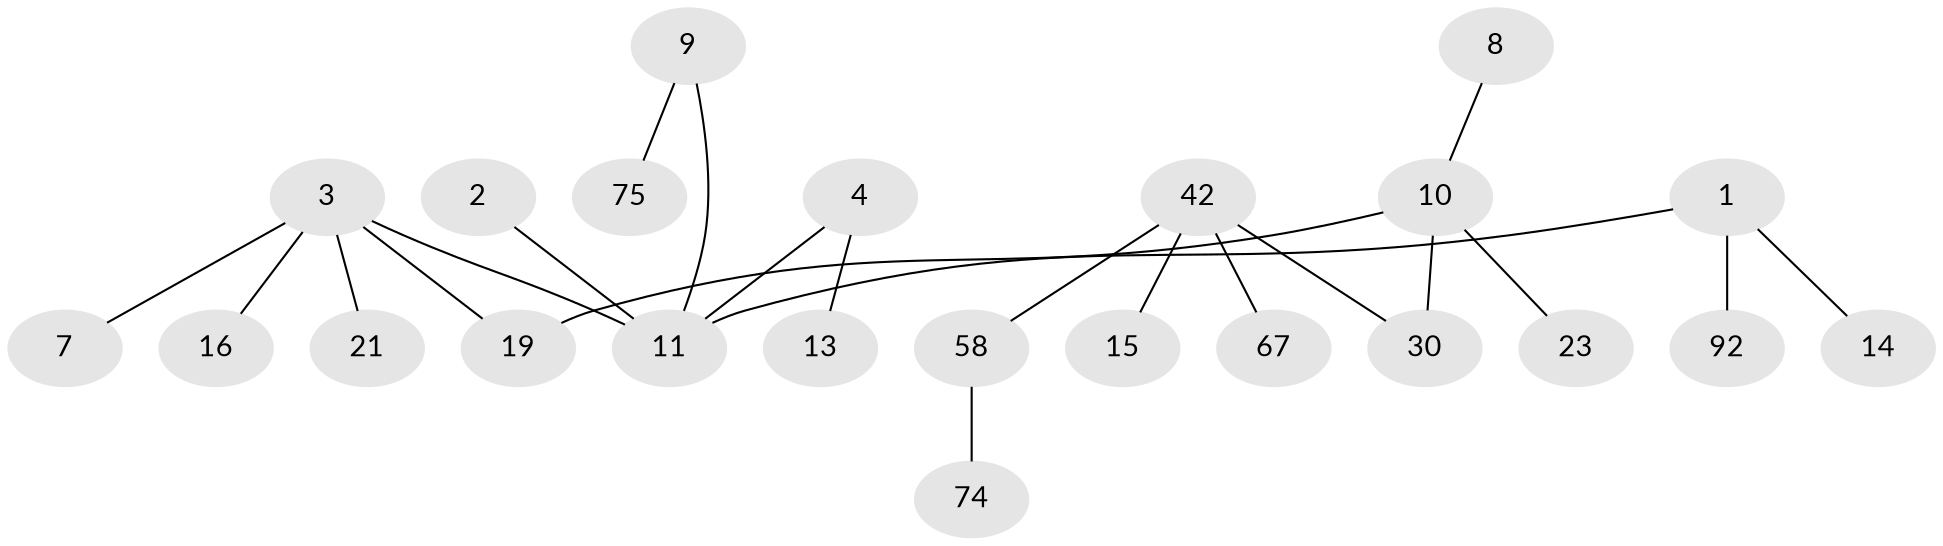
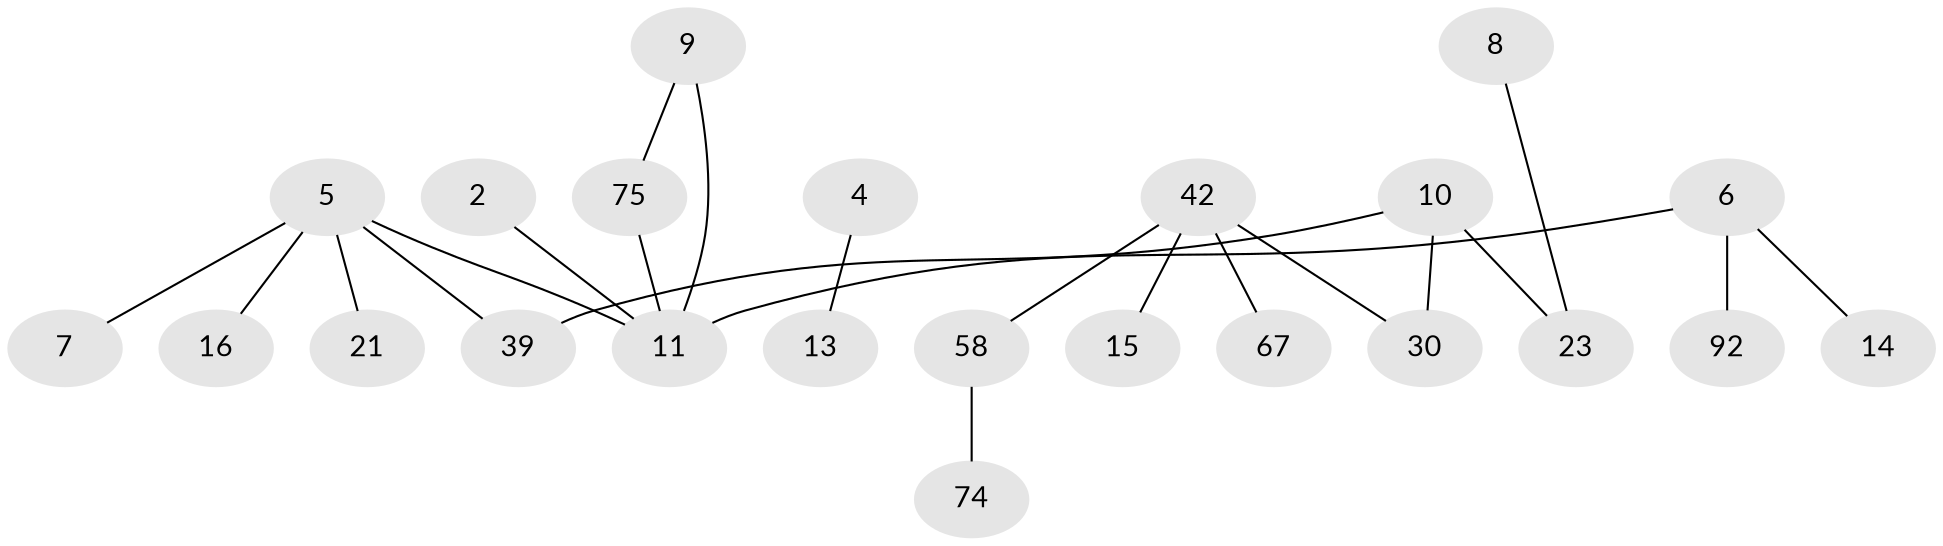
edge "8" -- "10": now "8" -- "23"
node "3": label "3" -> "5"
node "1": label "1" -> "6"
edge "4" -- "11": now "75" -- "11"
node "19": label "19" -> "39"
